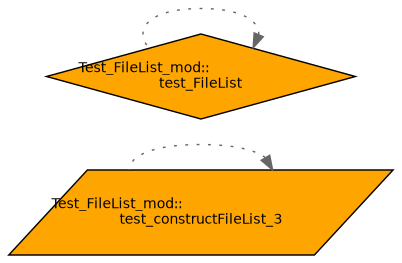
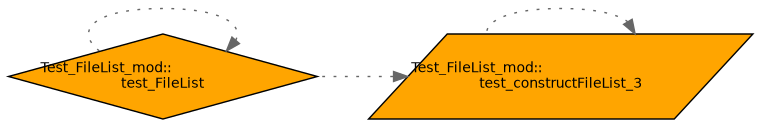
edge "Test_FileList_mod:: test_FileList" -> "Test_FileList_mod:: test_constructFileList_3": added
